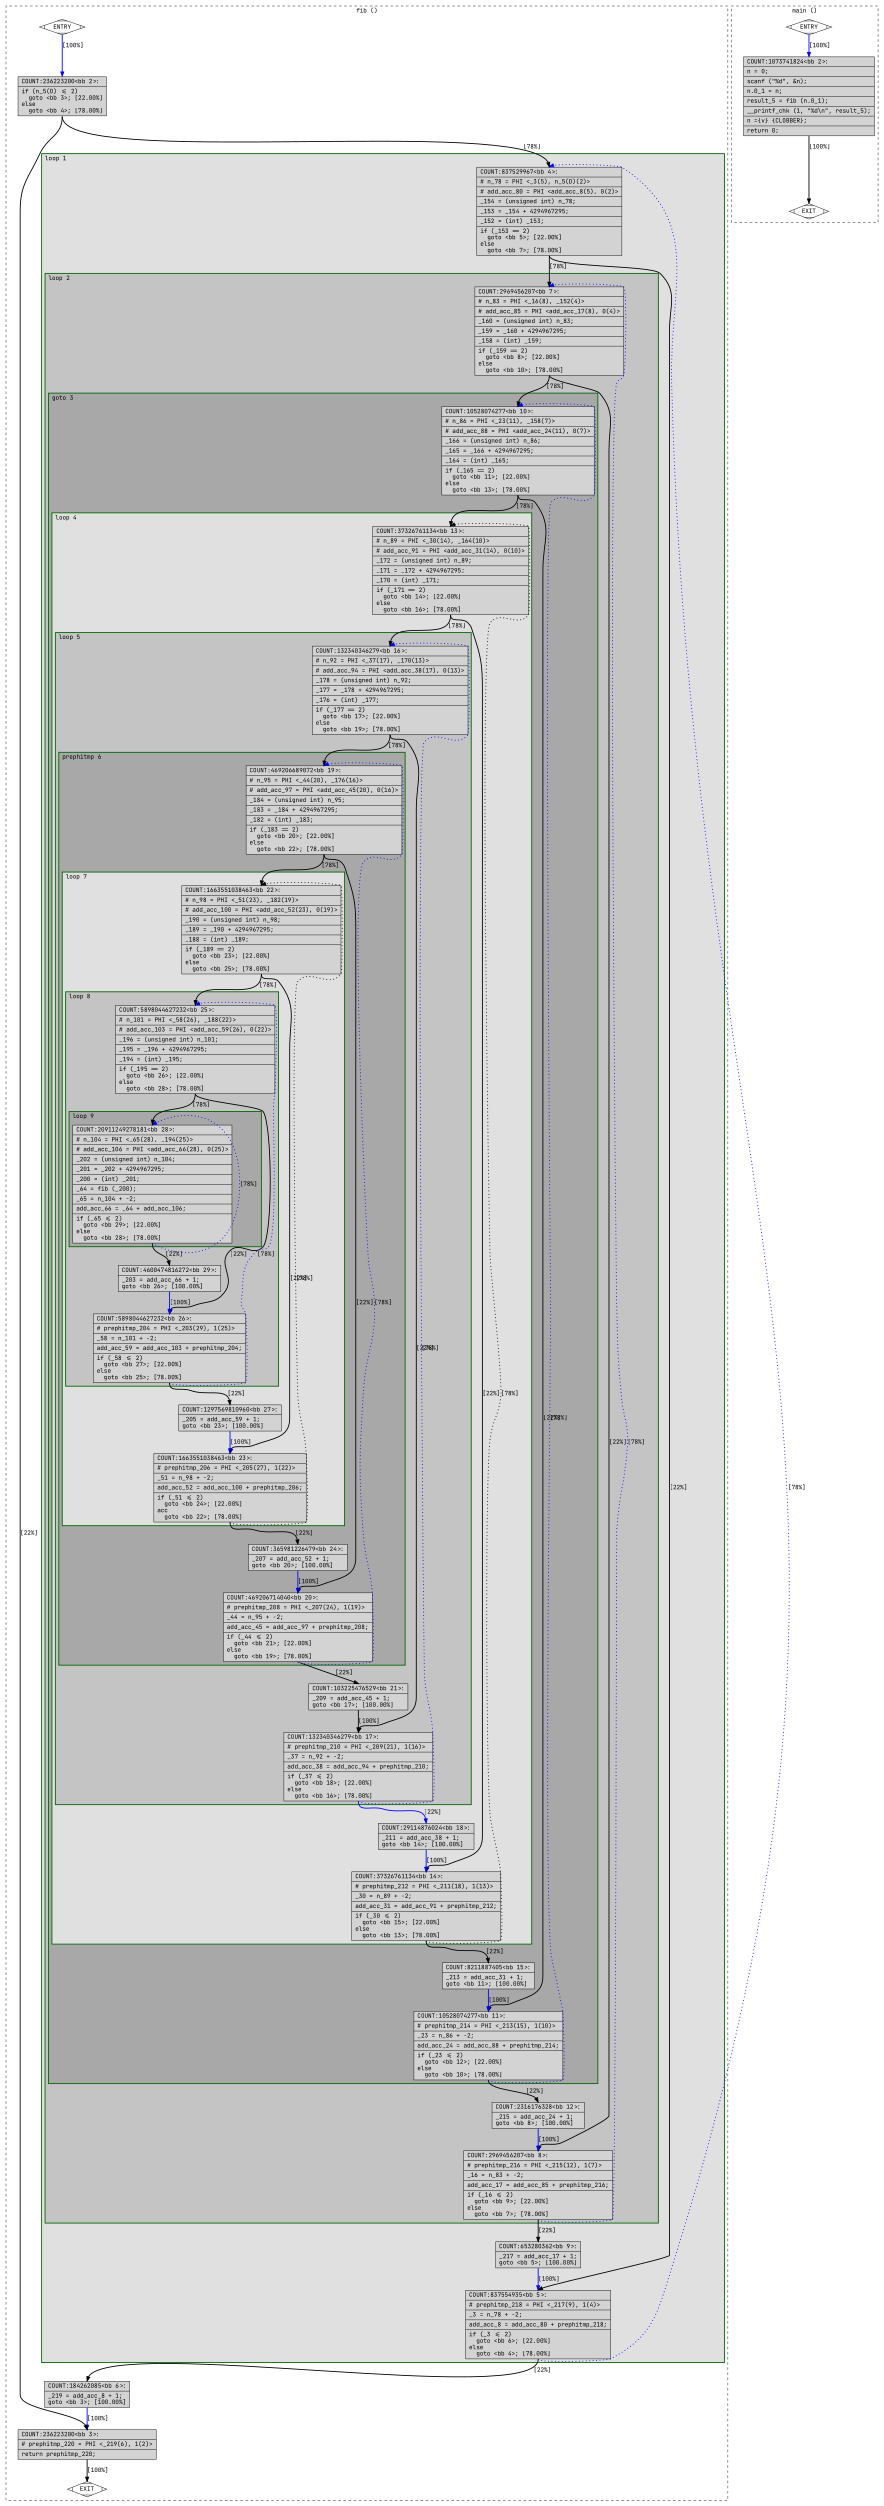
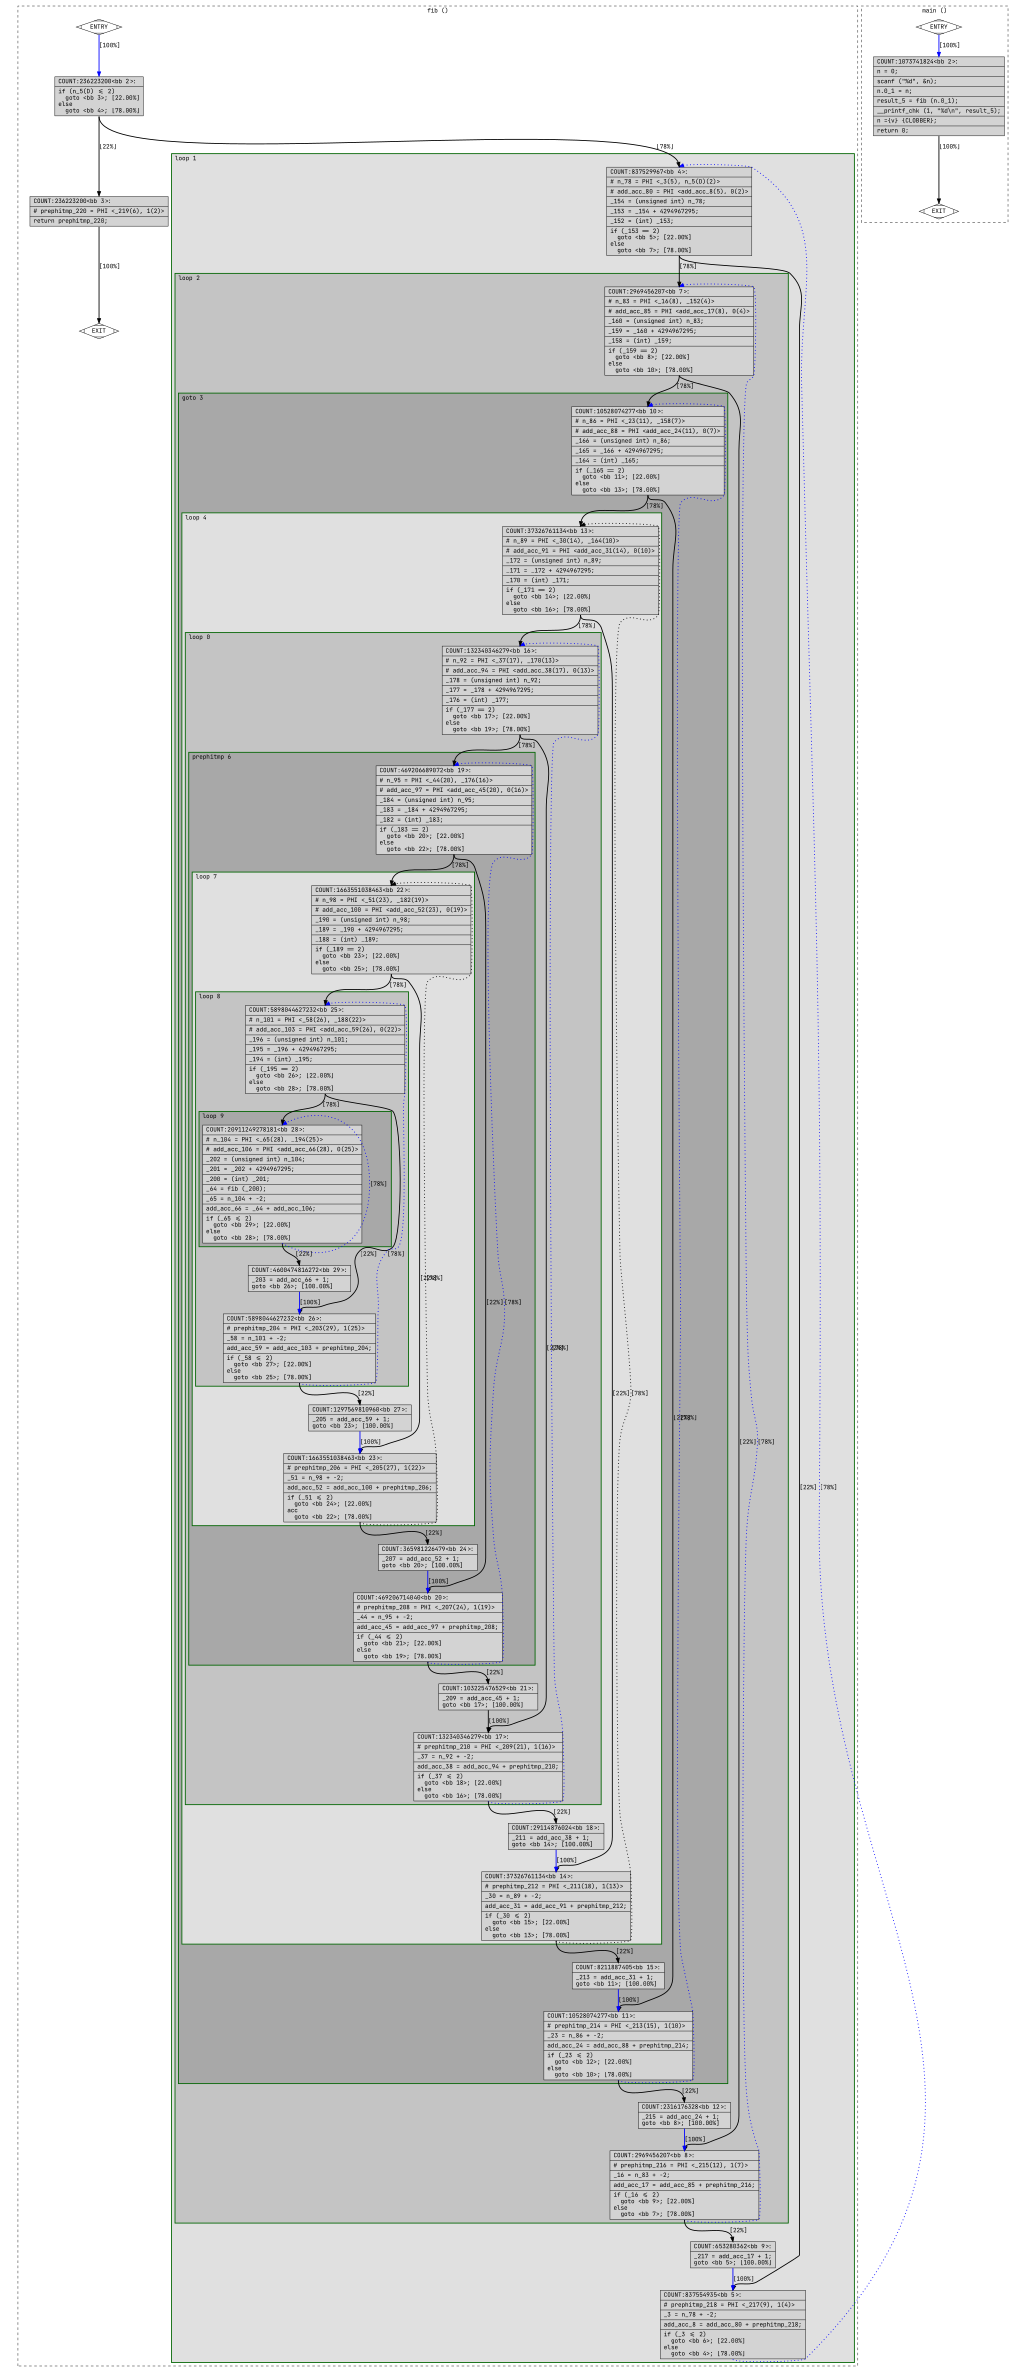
cluster "loop 5": label "loop 5" -> "loop 0"
edge "COUNT:132340346279<bb 17>:" -> "COUNT:29114876024<bb 18>:": color blue -> black
node "COUNT:184262085<bb 6>:": removed
